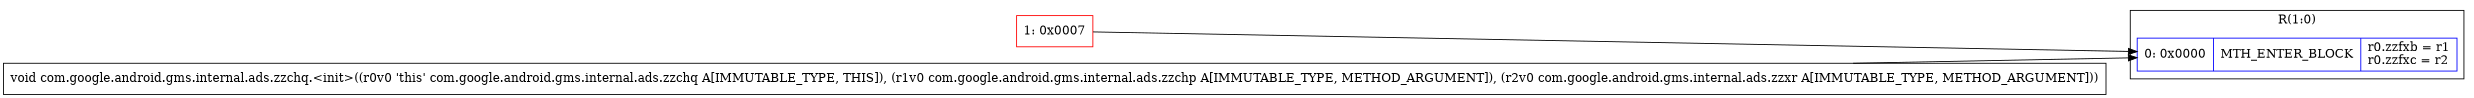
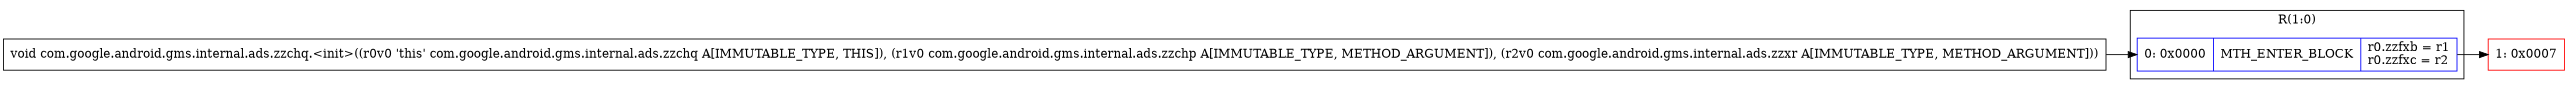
edge "1: 0x0007" -> "0: 0x0000": reversed
